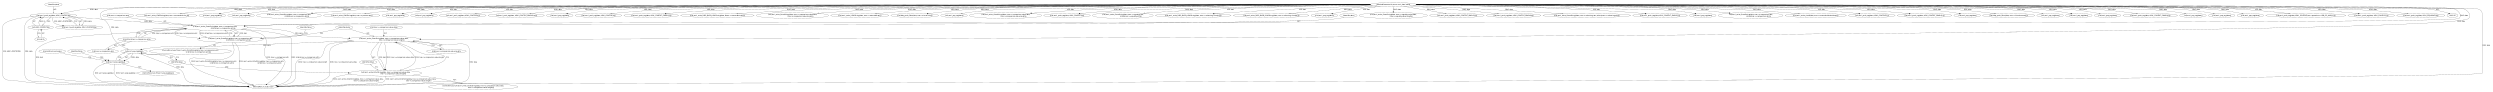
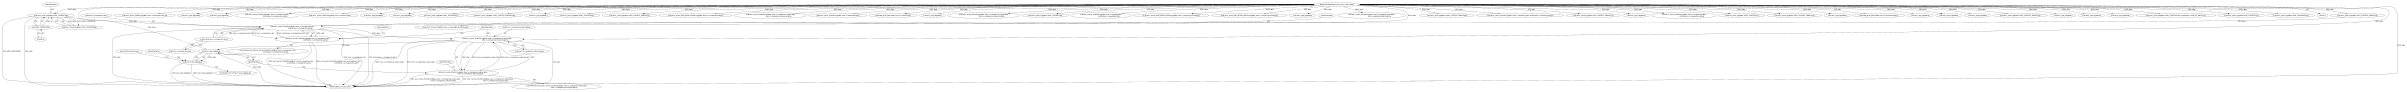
edge "(MethodParameterIn,struct asn1_data *data)" -> "(Call,asn1_write_uint8(data, tree->u.extended.dnAttributes))": now "(Call,asn1_push_tag(data, ASN1_CONTEXT_SIMPLE(2)))" -> "(Call,asn1_write_uint8(data, tree->u.extended.dnAttributes))"
